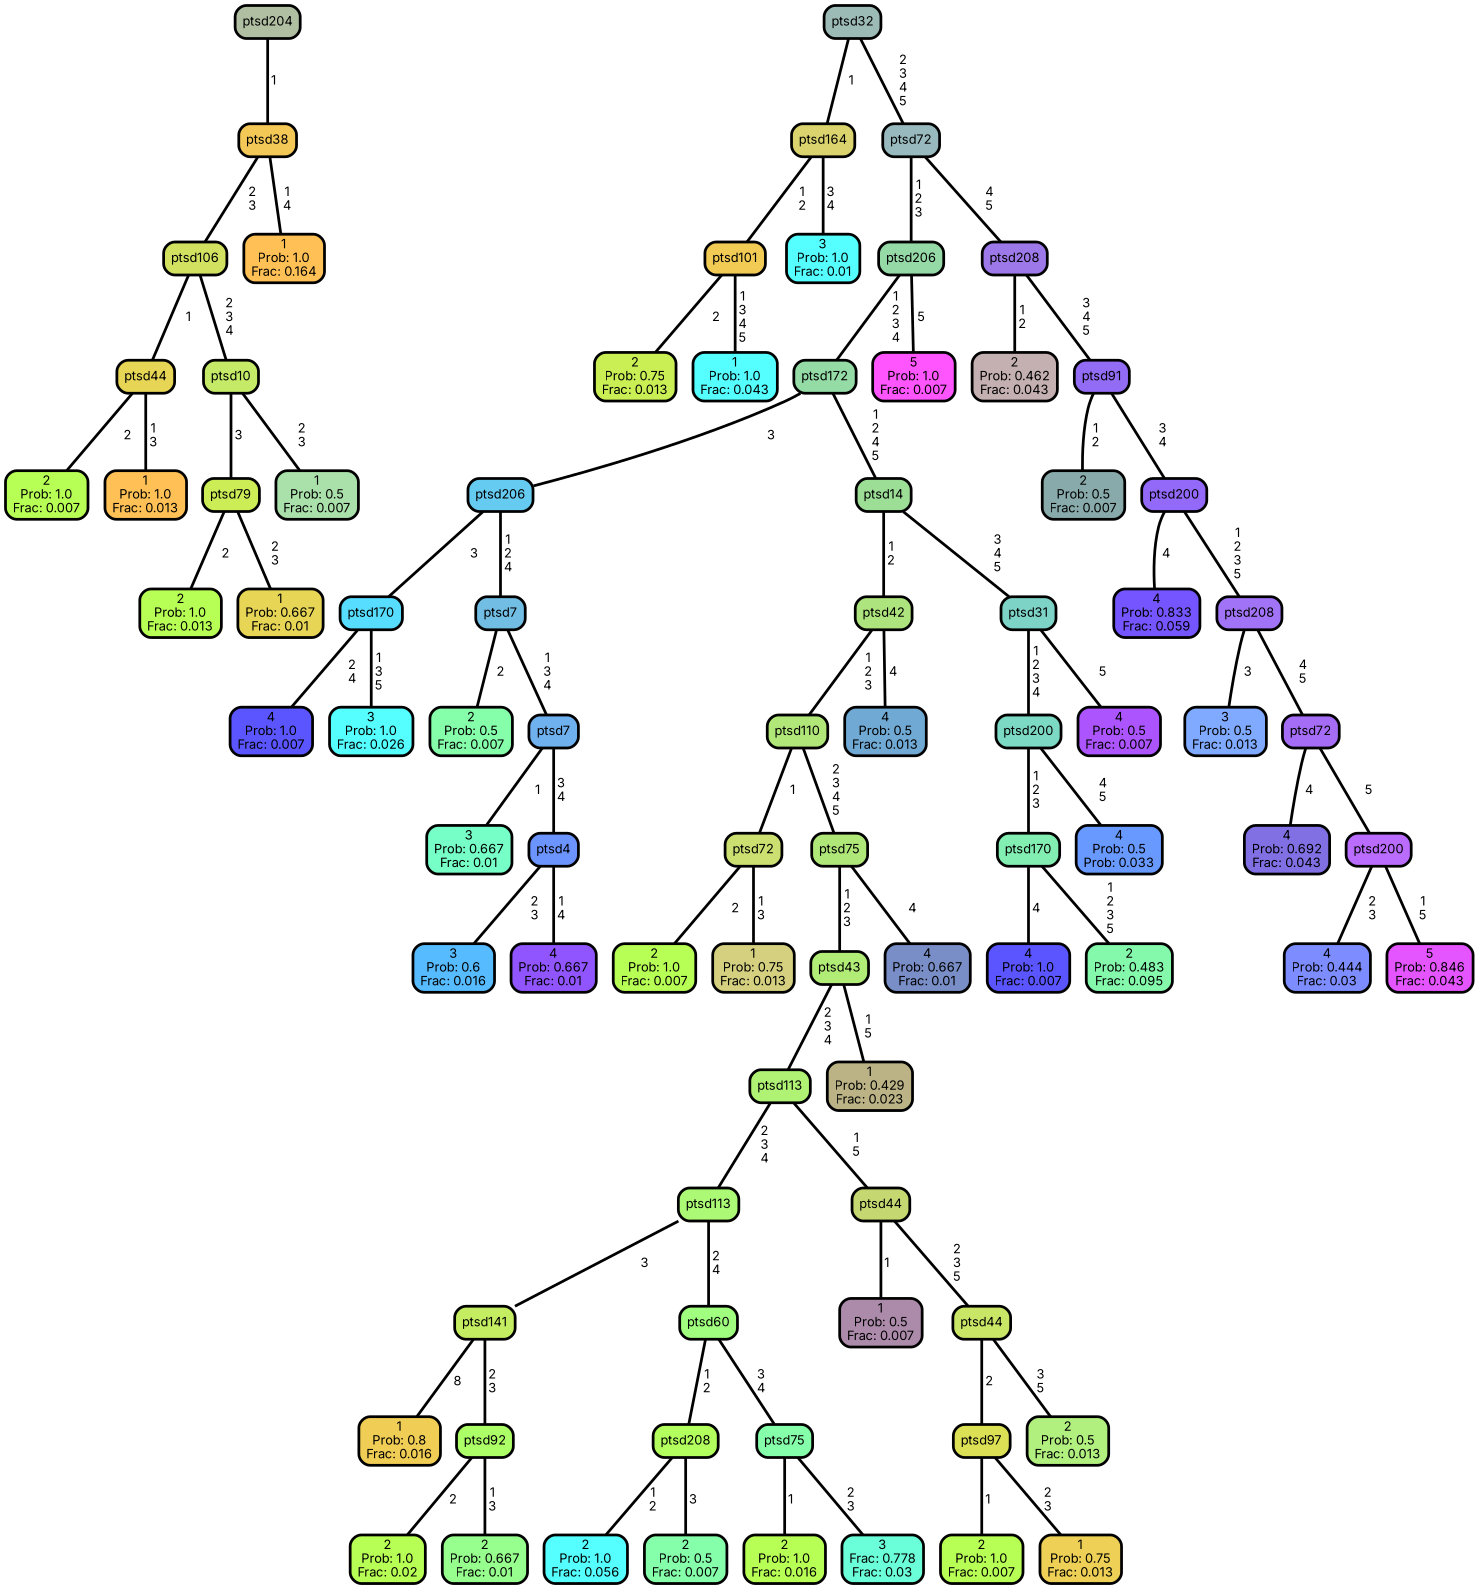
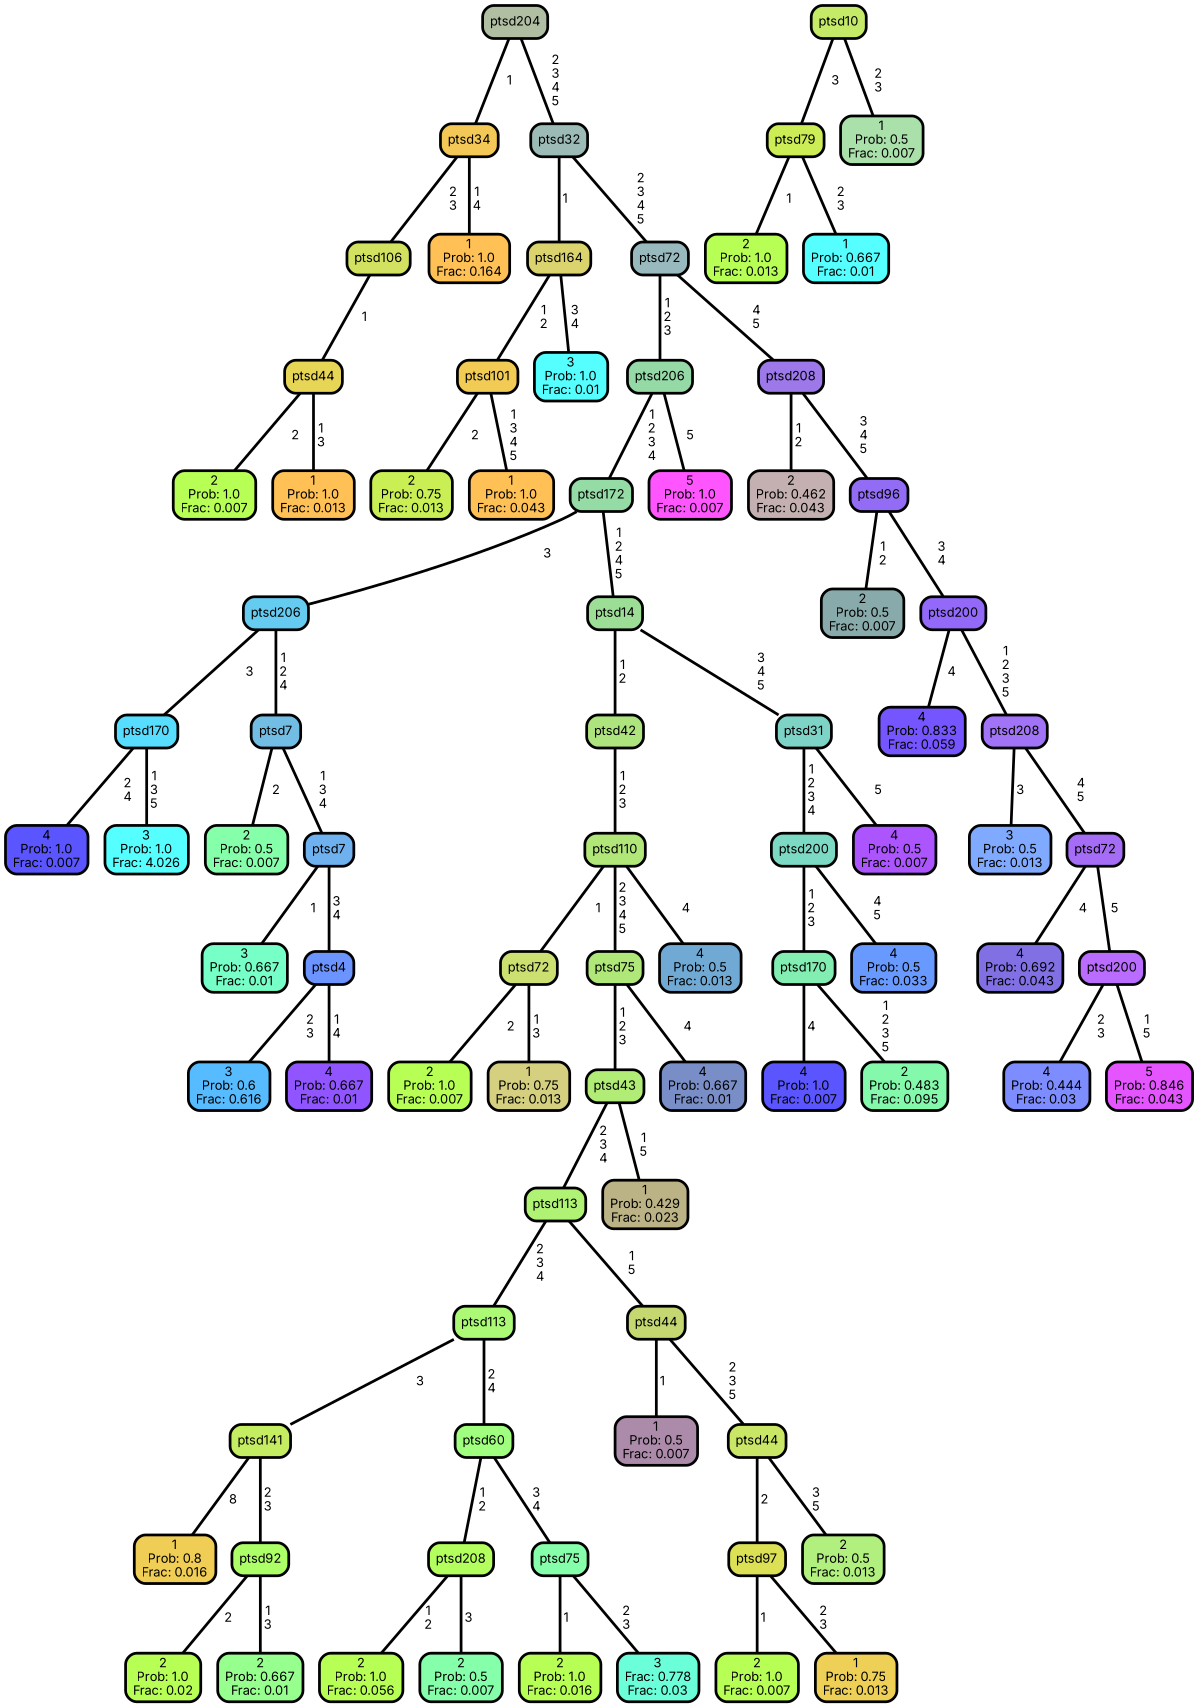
edge "ptsd204" -- "ptsd32": added, label "2 3 4 5"
node "ptsd38": label "ptsd38" -> "ptsd34"
edge "ptsd106" -- "ptsd10": removed, label "2 3 4"
node "1 Prob: 1.0 Frac: 0.043": fillcolor #55ffff -> #ffc155
node "ptsd91": label "ptsd91" -> "ptsd96"
edge "ptsd79" -- "2 Prob: 1.0 Frac: 0.013": label " 2" -> " 1"
node "1 Prob: 0.667 Frac: 0.01": fillcolor #e7d555 -> #55ffff
edge "ptsd42" -- "4 Prob: 0.5 Frac: 0.013": now "ptsd110" -- "4 Prob: 0.5 Frac: 0.013"
node "3 Prob: 1.0 Frac: 0.026": label "3 Prob: 1.0 Frac: 0.026" -> "3 Prob: 1.0 Frac: 4.026"
node "4 Prob: 0.5 Prob: 0.033": label "4 Prob: 0.5 Prob: 0.033" -> "4 Prob: 0.5 Frac: 0.033"
node "3 Prob: 0.6 Frac: 0.016": label "3 Prob: 0.6 Frac: 0.016" -> "3 Prob: 0.6 Frac: 0.616"
node "2 Prob: 1.0 Frac: 0.056": fillcolor #55ffff -> #b8ff55
